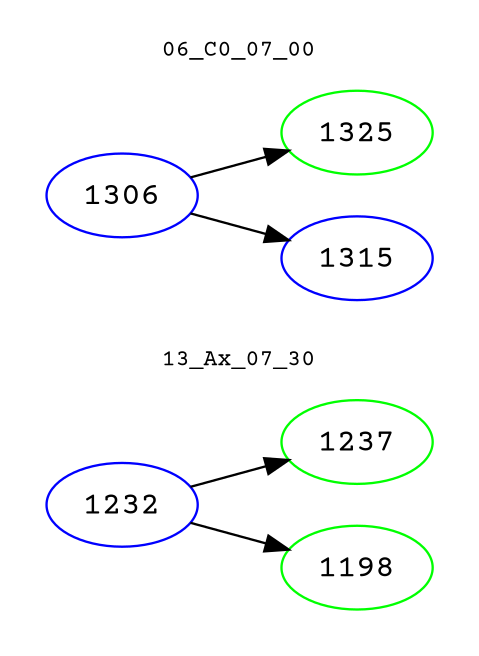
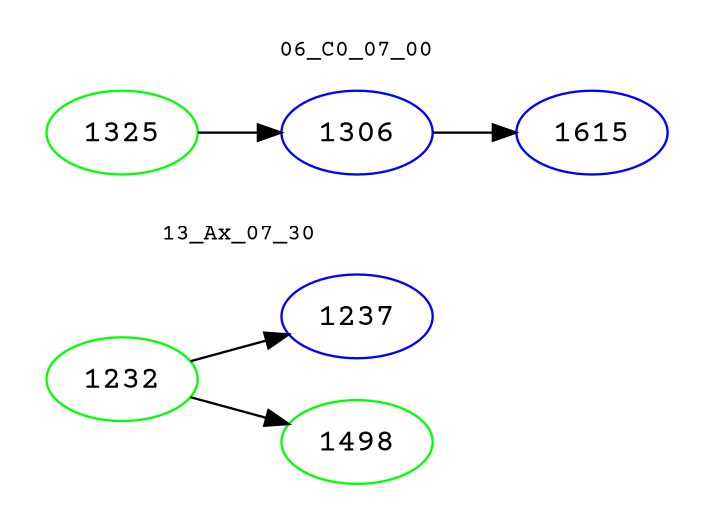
edge "1306" -> "1325": reversed
node "1315": label "1315" -> "1615"
node "1237": color green -> blue
node "1232": color blue -> green
node "1198": label "1198" -> "1498"
